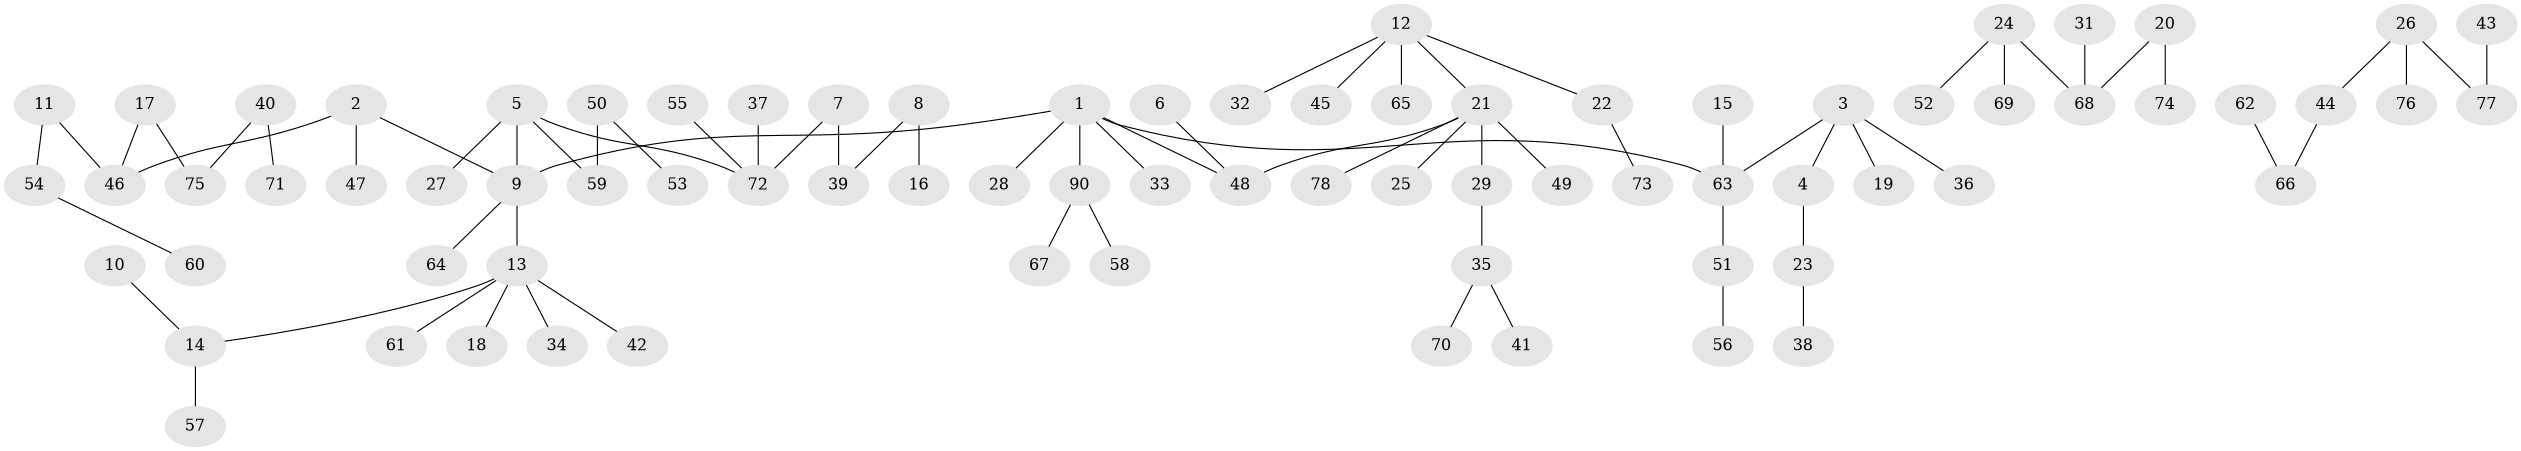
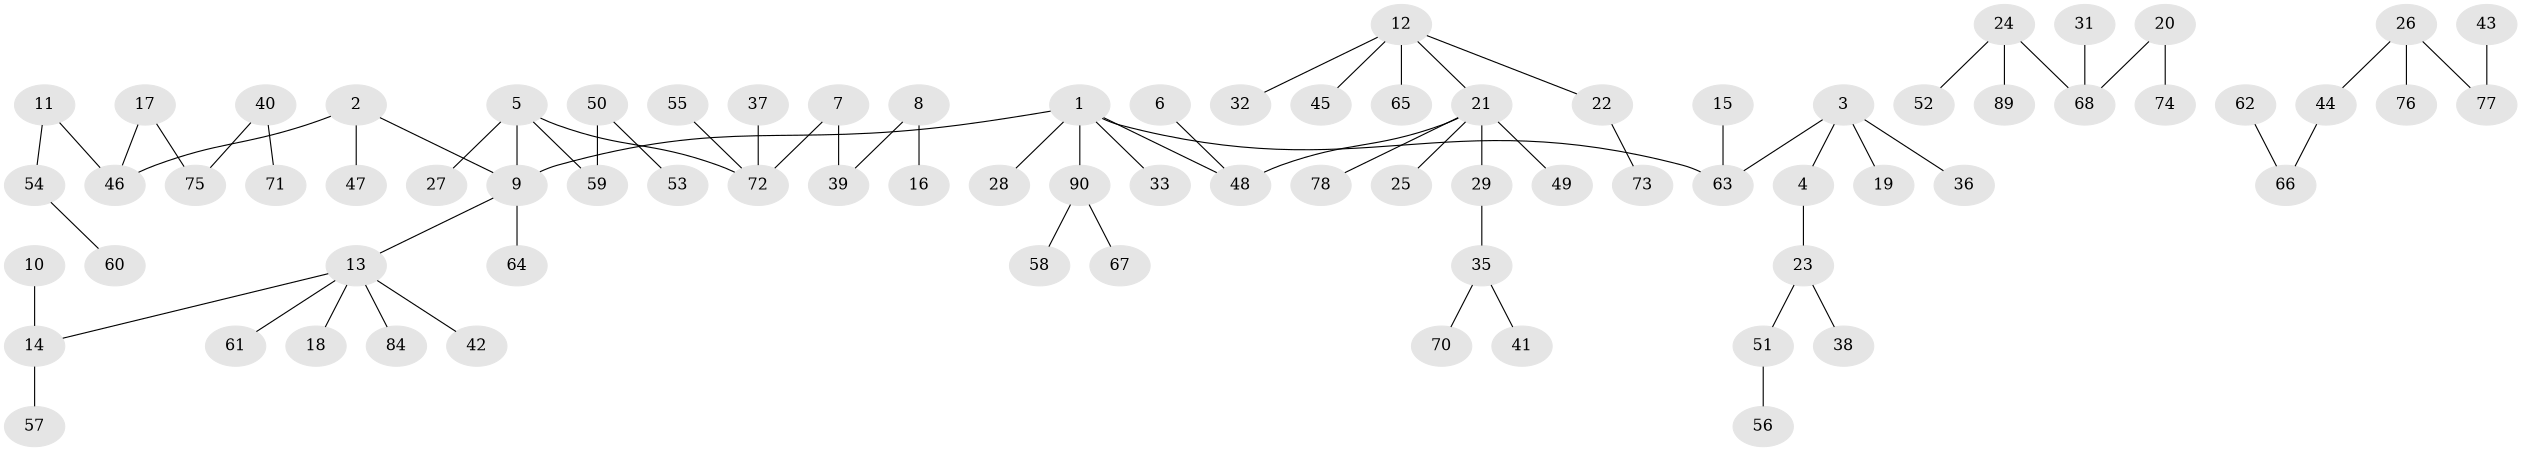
node "69": label "69" -> "89"
edge "63" -- "51": now "23" -- "51"
node "34": label "34" -> "84"
